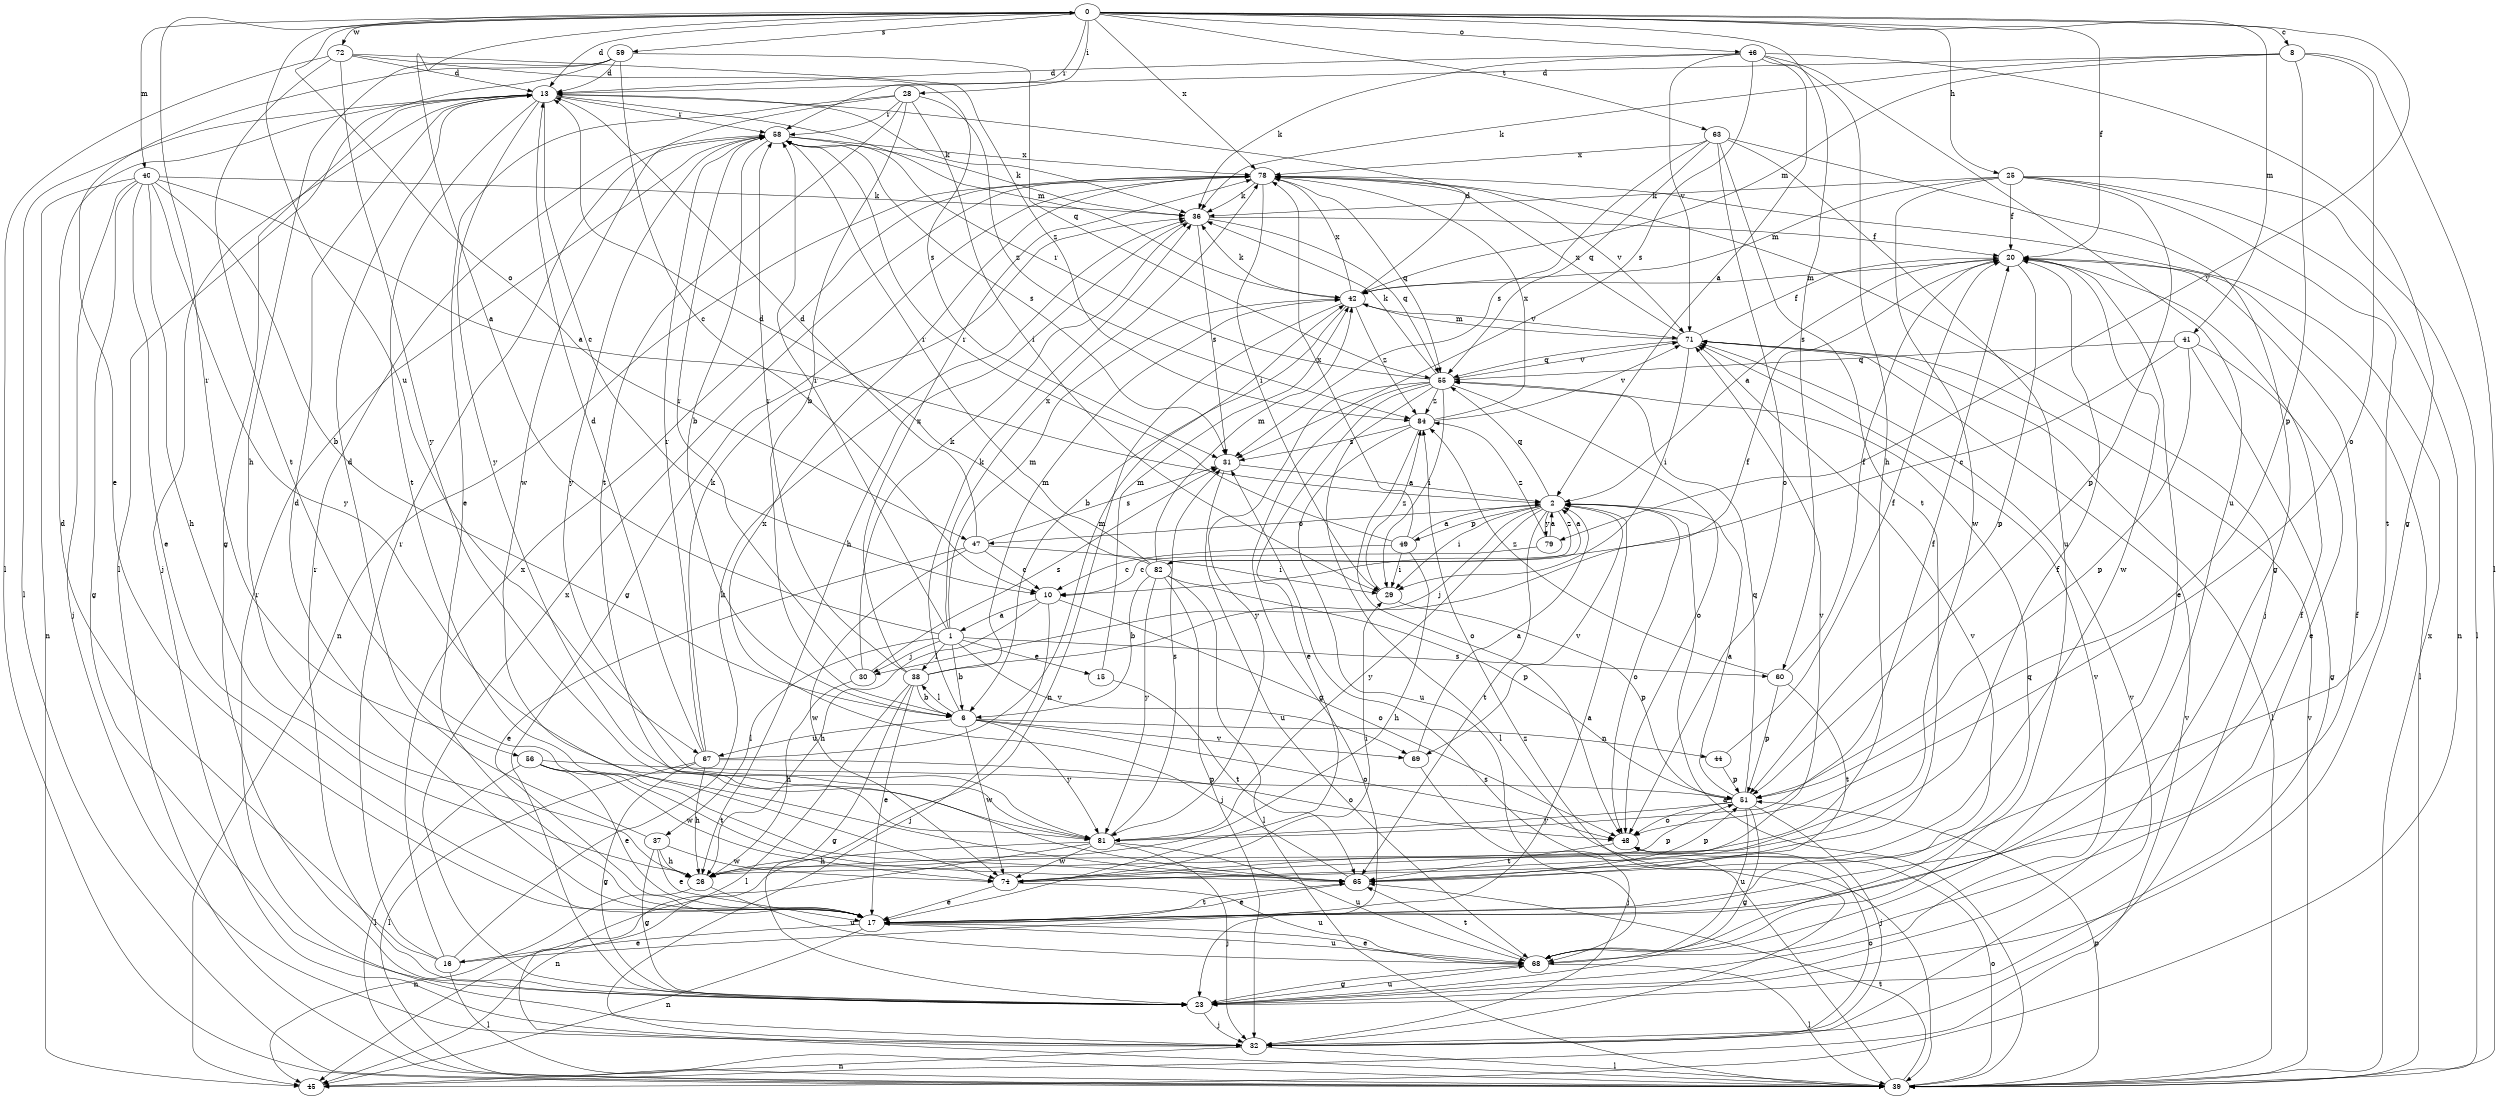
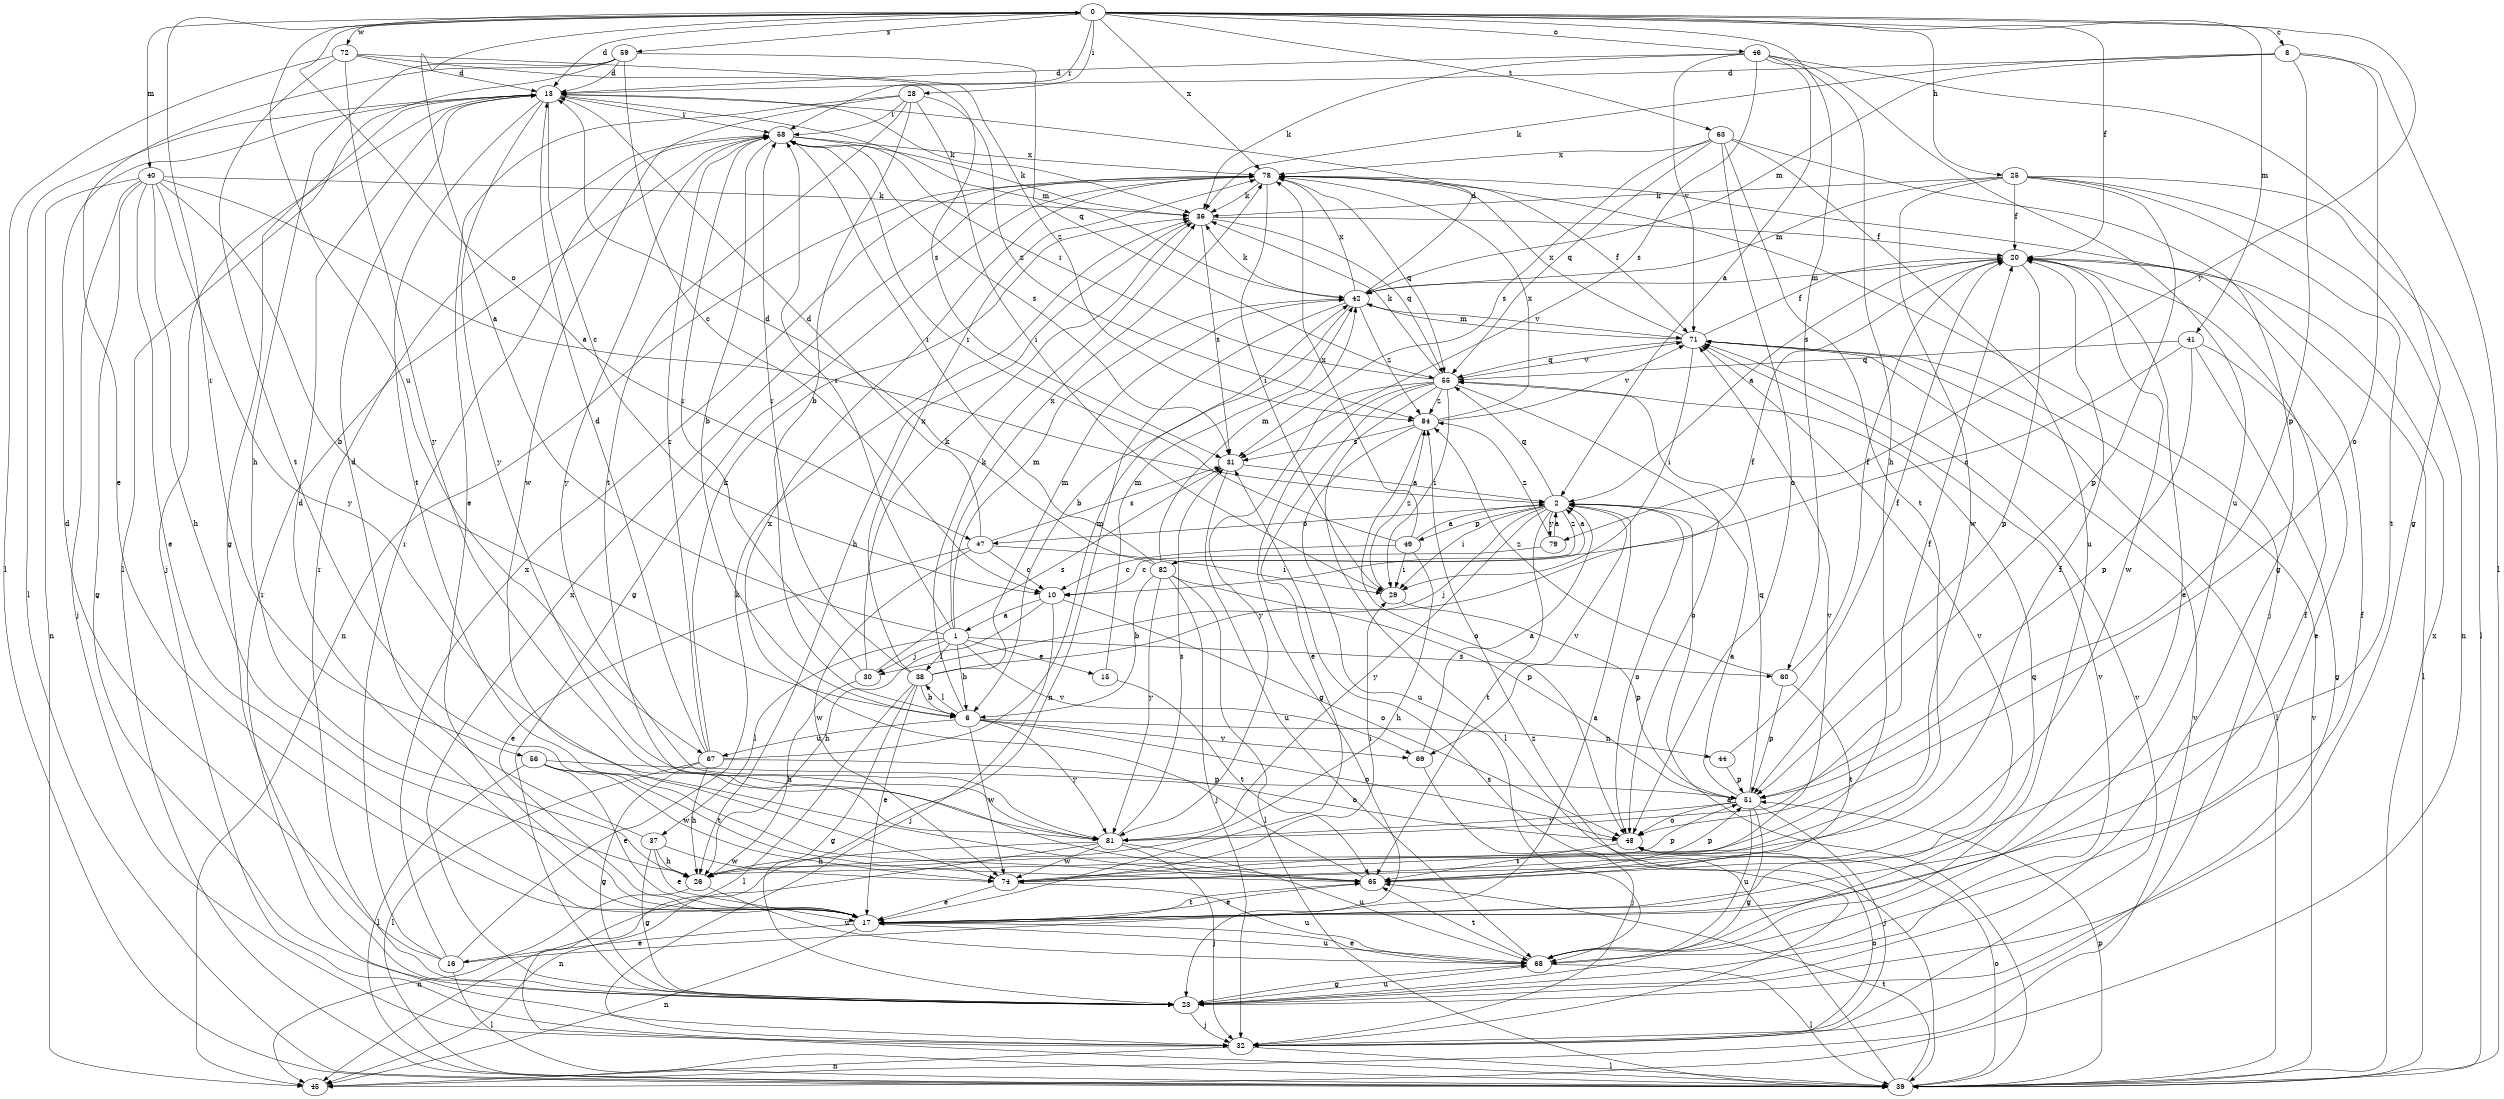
edge "78" -> "71": label "v" -> "f"
